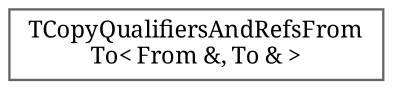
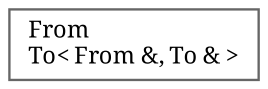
node "TCopyQualifiersAndRefsFrom To< From &, To & >": label "TCopyQualifiersAndRefsFrom To< From &, To & >" -> "From To< From &, To & >"
